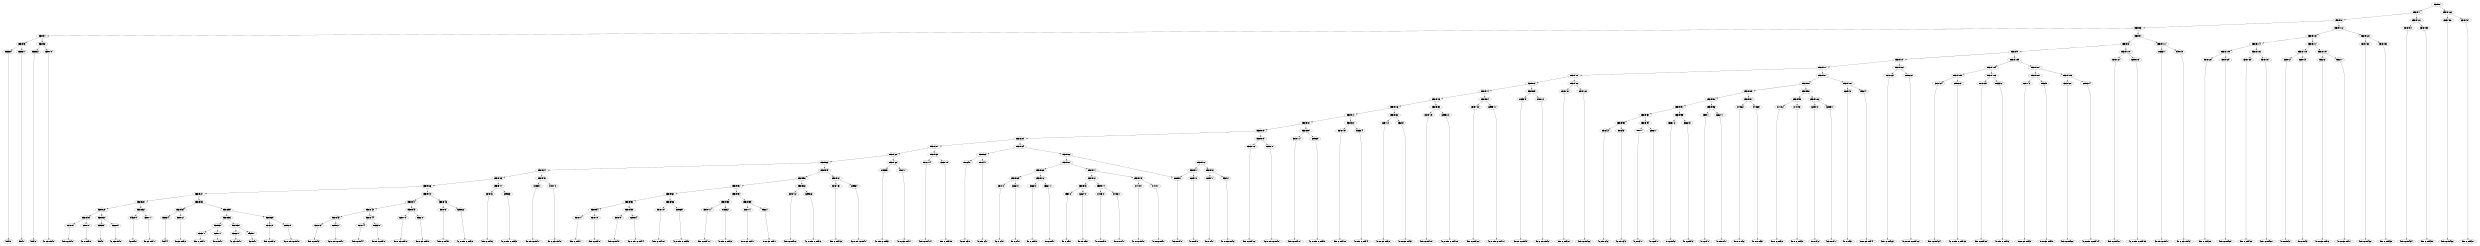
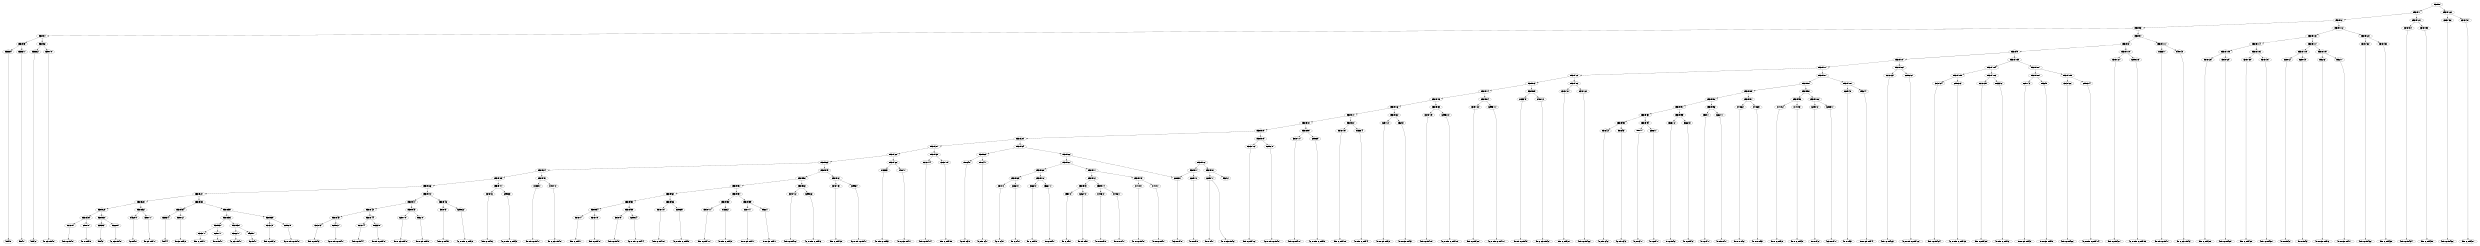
edge "L932(2)" -> "[D  F  Gis  Ais](2)": now "L2057(1)" -> "[D  F  Gis  Ais](2)"
